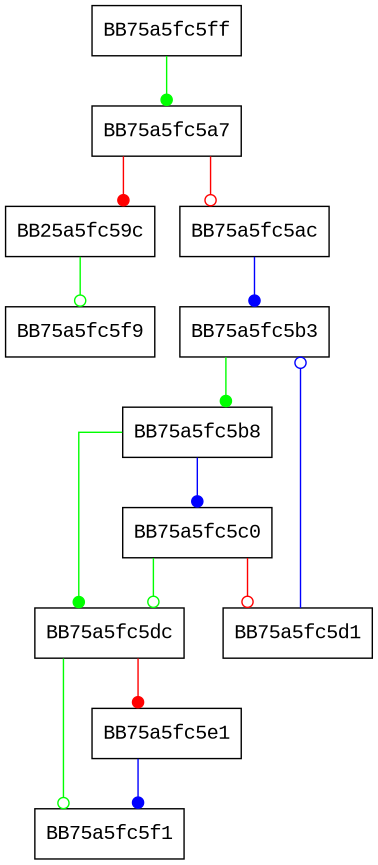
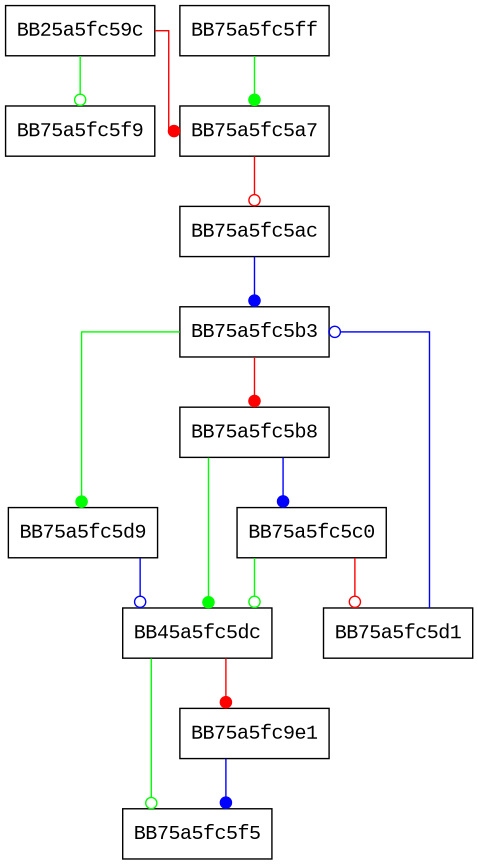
edge "BB75a5fc5a7" -> "BB25a5fc59c": reversed
edge "BB75a5fc5b3" -> "BB75a5fc5b8": color green -> red
node "BB75a5fc5d9": added
node "BB75a5fc5dc": label "BB75a5fc5dc" -> "BB45a5fc5dc"
node "BB75a5fc5e1": label "BB75a5fc5e1" -> "BB75a5fc9e1"
node "BB75a5fc5f1": label "BB75a5fc5f1" -> "BB75a5fc5f5"
